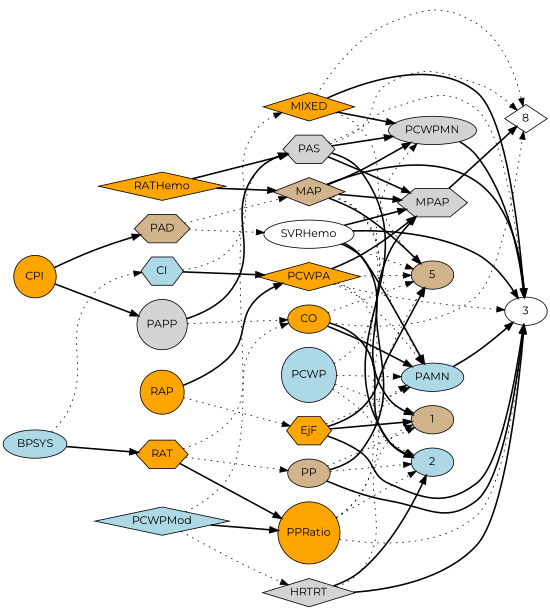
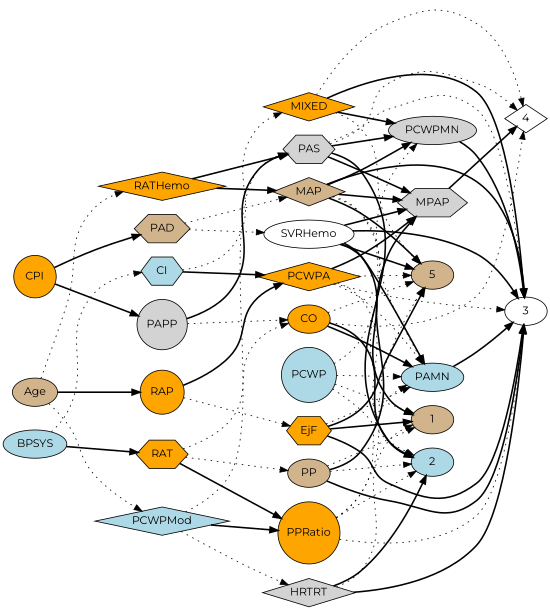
node "8": label "8" -> "4"
edge "SVRHemo" -> "5": style dotted -> bold
node "Age": added
